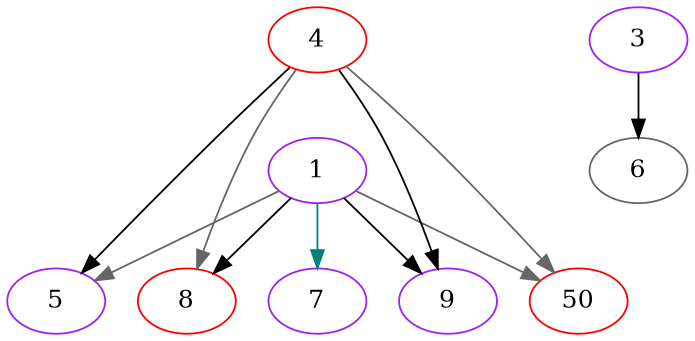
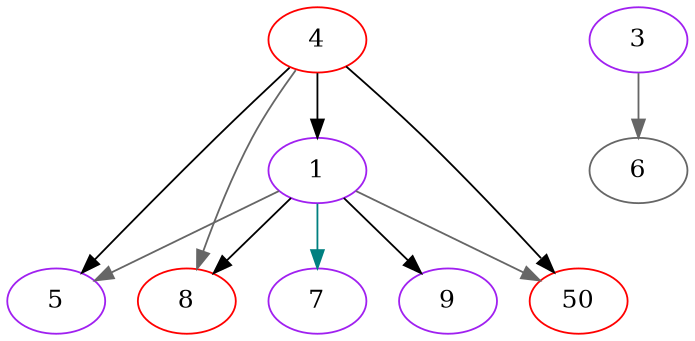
edge "3" -> "6": color black -> gray40
edge "4" -> "9": now "4" -> "1"
edge "4" -> "50": color gray40 -> black
